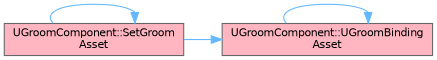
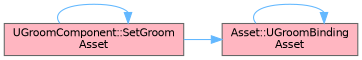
node "UGroomComponent::UGroomBinding Asset": label "UGroomComponent::UGroomBinding Asset" -> "Asset::UGroomBinding Asset"
